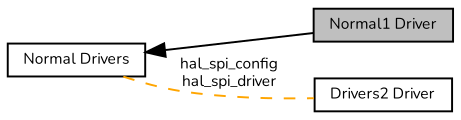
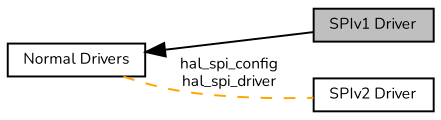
node "Normal1 Driver": label "Normal1 Driver" -> "SPIv1 Driver"
node "Drivers2 Driver": label "Drivers2 Driver" -> "SPIv2 Driver"
